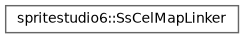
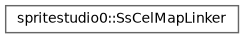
node "spritestudio6::SsCelMapLinker": label "spritestudio6::SsCelMapLinker" -> "spritestudio0::SsCelMapLinker"
